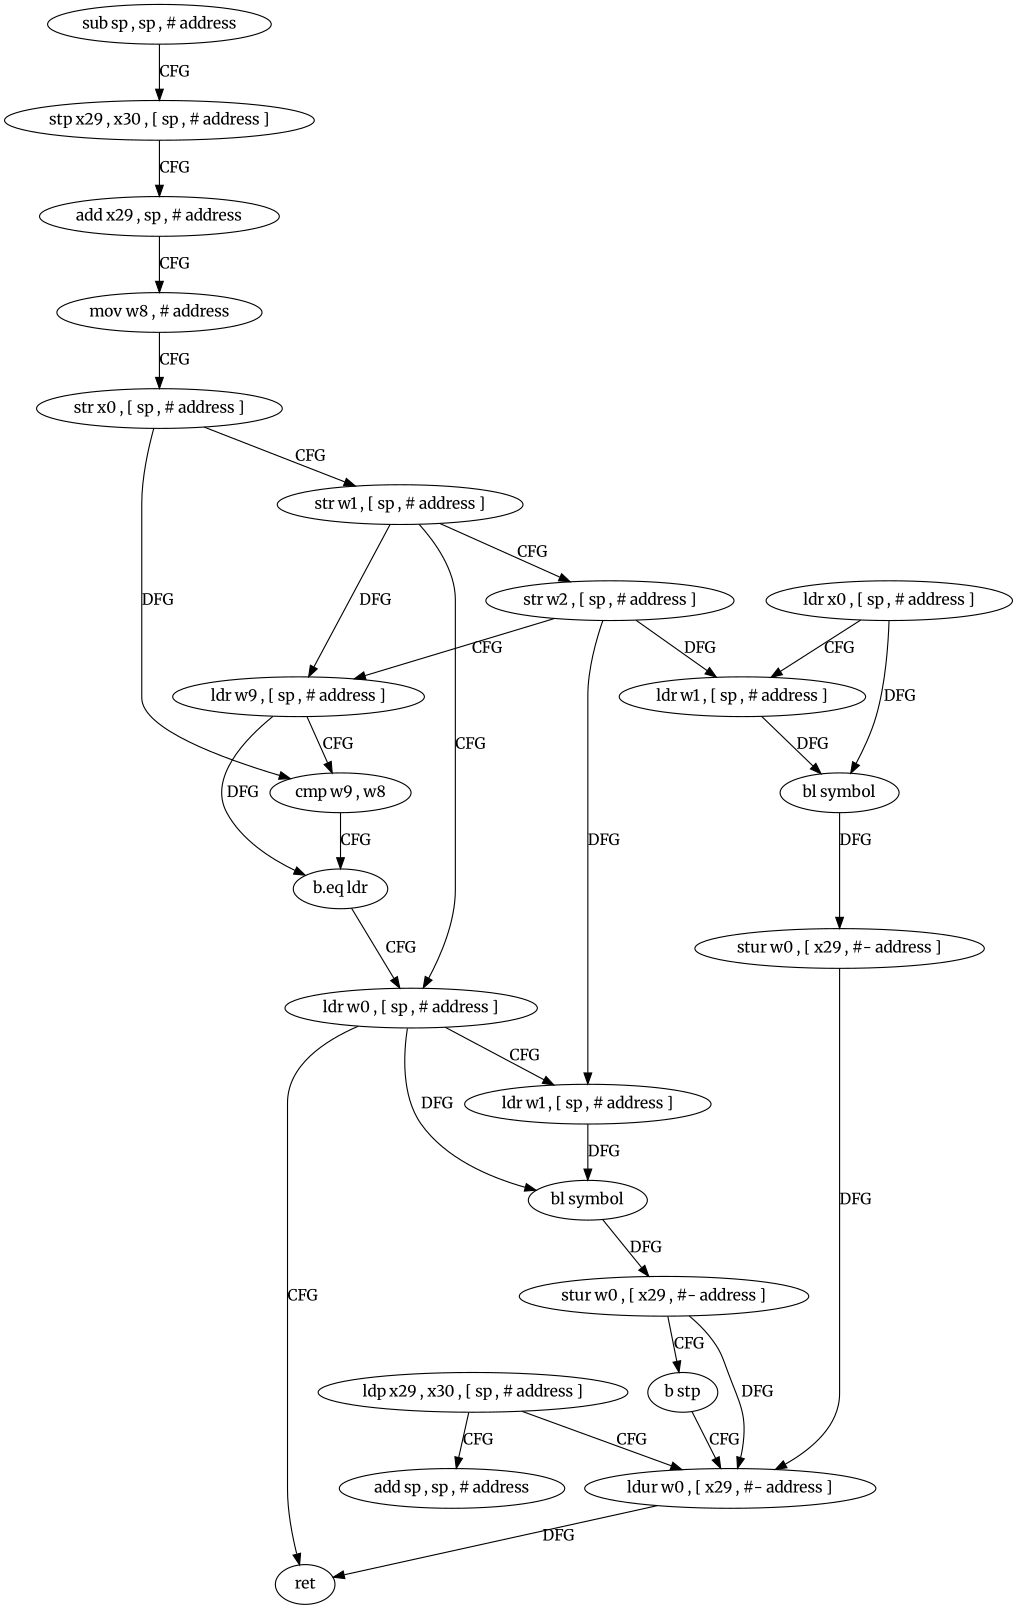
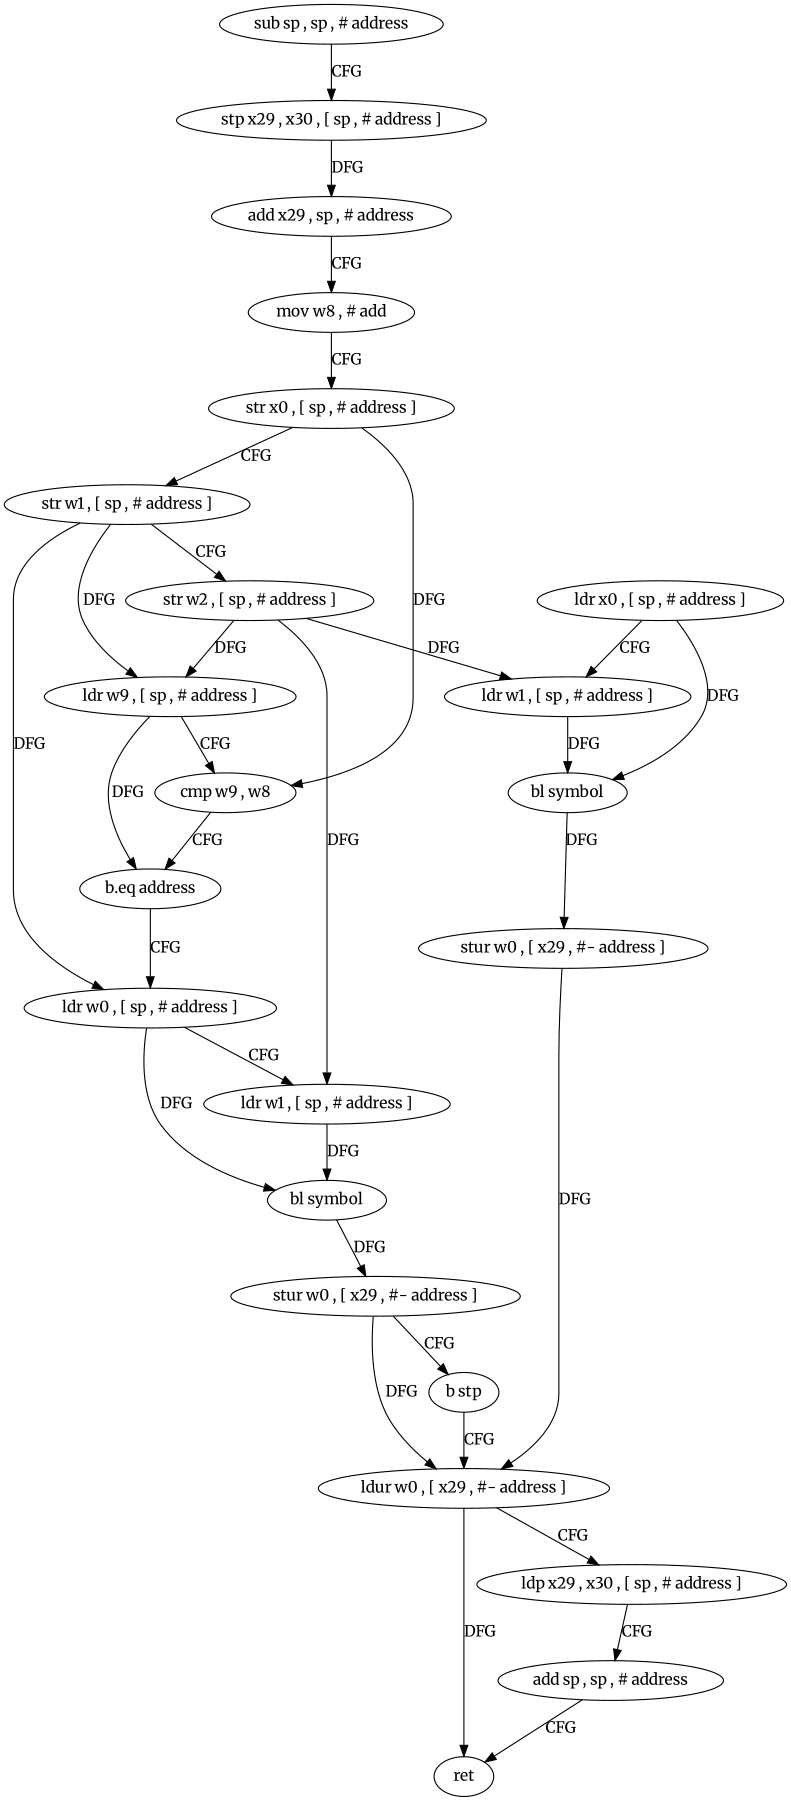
edge "stp x29 , x30 , [ sp , # address ]" -> "add x29 , sp , # address": label "CFG" -> "DFG"
node "mov w8 , # address": label "mov w8 , # address" -> "mov w8 , # add"
edge "str w2 , [ sp , # address ]" -> "ldr w9 , [ sp , # address ]": label "CFG" -> "DFG"
edge "str w1 , [ sp , # address ]" -> "ldr w0 , [ sp , # address ]": label "CFG" -> "DFG"
node "b.eq ldr": label "b.eq ldr" -> "b.eq address"
edge "ldr w0 , [ sp , # address ]" -> "ret": now "add sp , sp , # address" -> "ret"
edge "ldp x29 , x30 , [ sp , # address ]" -> "ldur w0 , [ x29 , #- address ]": reversed
